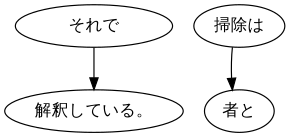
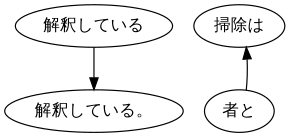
node "それで": label "それで" -> "解釈している"
edge "掃除は" -> "者と": reversed
